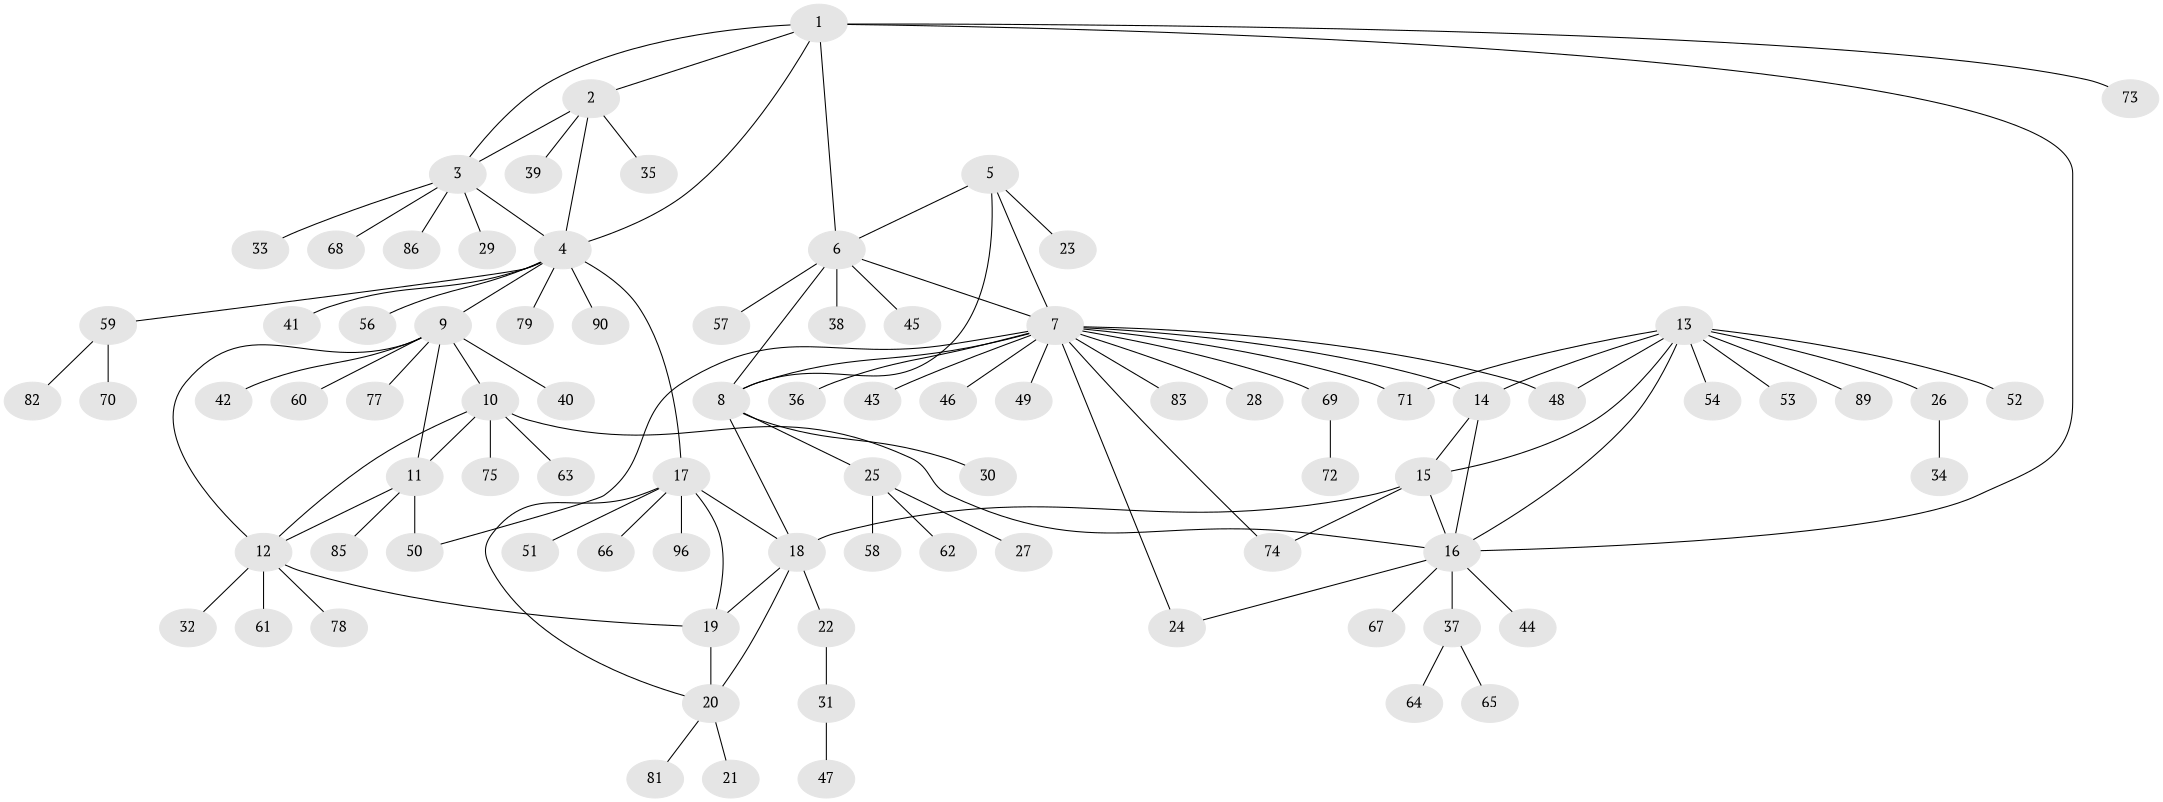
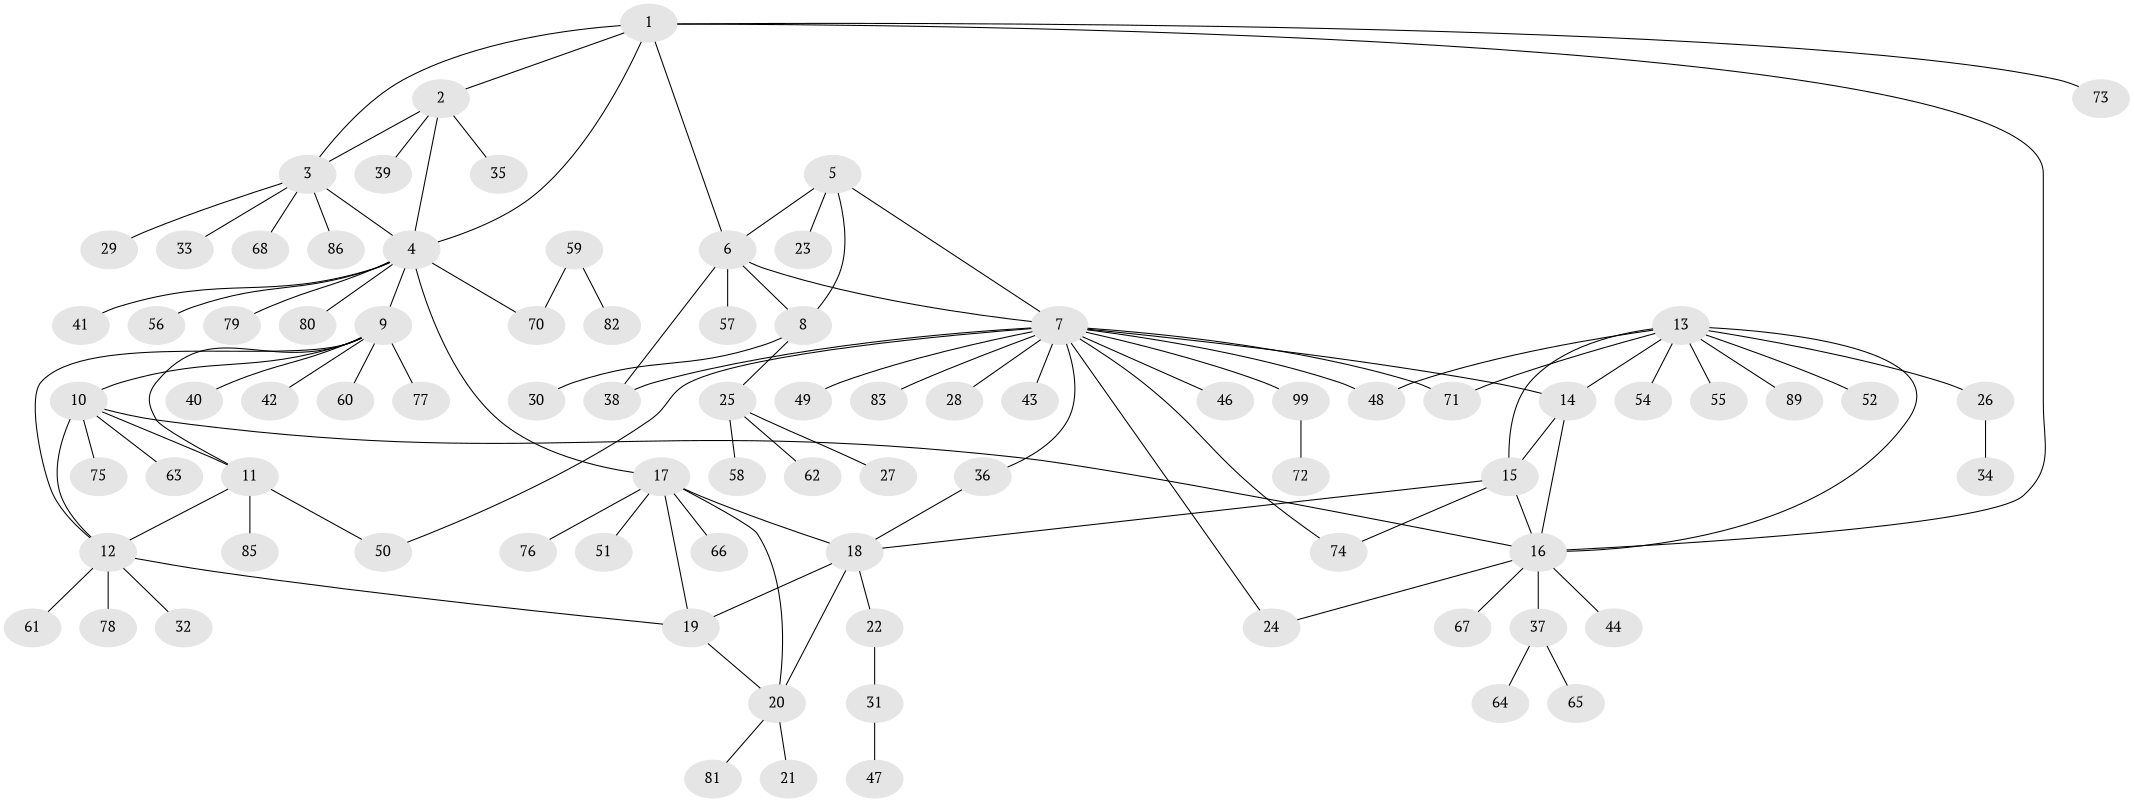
edge "4" -- "59": now "4" -- "70"
node "90": label "90" -> "80"
node "45": removed
edge "7" -- "8": now "7" -- "38"
node "69": label "69" -> "99"
node "53": label "53" -> "55"
edge "8" -- "18": now "36" -- "18"
node "96": label "96" -> "76"
